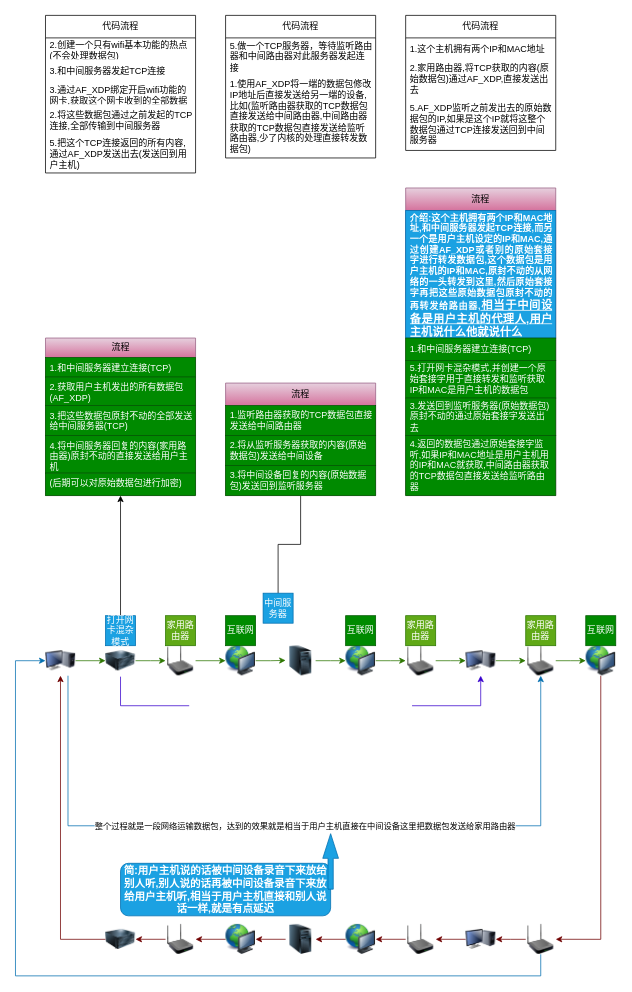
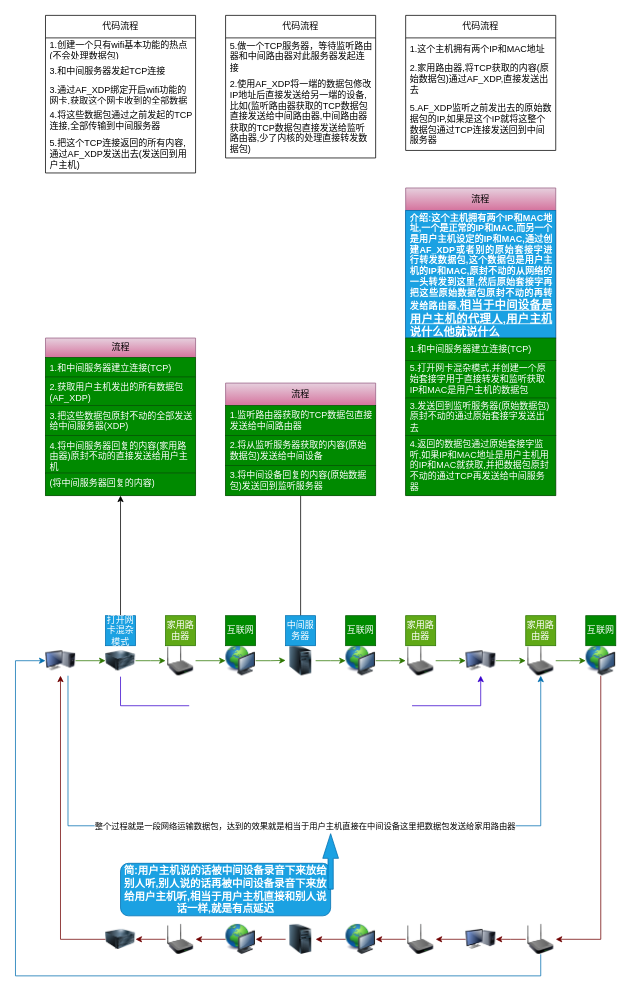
node "2.创建一个只有wifi基本功能的热点(不会处理数据包)": label "2.创建一个只有wifi基本功能的热点(不会处理数据包)" -> "1.创建一个只有wifi基本功能的热点(不会处理数据包)"
node "1.使用AF_XDP将一端的数据包修改IP地址后直接发送给另一端的设备,比如(监听路由器获取的TCP数据包直接发送给中间路由器,中间路由器获取的TCP数据包直接发送给监听路由器,少了内核的处理直接转发数据包)": label "1.使用AF_XDP将一端的数据包修改IP地址后直接发送给另一端的设备,比如(监听路由器获取的TCP数据包直接发送给中间路由器,中间路由器获取的TCP数据包直接发送给监听路由器,少了内核的处理直接转发数据包)" -> "2.使用AF_XDP将一端的数据包修改IP地址后直接发送给另一端的设备,比如(监听路由器获取的TCP数据包直接发送给中间路由器,中间路由器获取的TCP数据包直接发送给监听路由器,少了内核的处理直接转发数据包)"
node "2.将这些数据包通过之前发起的TCP连接,全部传输到中间服务器": label "2.将这些数据包通过之前发起的TCP连接,全部传输到中间服务器" -> "4.将这些数据包通过之前发起的TCP连接,全部传输到中间服务器"
node "介绍:这个主机拥有两个IP和MAC地址,和中间服务器发起TCP连接,而另一个是用户主机设定的IP和MAC,通过创建AF_XDP或者别的原始套接字进行转发数据包,这个数据包是用户主机的IP和MAC,原封不动的从网络的一头转发到这里,然后原始套接字再把这些原始数据包原封不动的再转发给路由器,相当于中间设备是用户主机的代理人,用户主机说什么他就说什么": label "介绍:这个主机拥有两个IP和MAC地址,和中间服务器发起TCP连接,而另一个是用户主机设定的IP和MAC,通过创建AF_XDP或者别的原始套接字进行转发数据包,这个数据包是用户主机的IP和MAC,原封不动的从网络的一头转发到这里,然后原始套接字再把这些原始数据包原封不动的再转发给路由器,相当于中间设备是用户主机的代理人,用户主机说什么他就说什么" -> "介绍:这个主机拥有两个IP和MAC地址,一个是正常的IP和MAC,而另一个是用户主机设定的IP和MAC,通过创建AF_XDP或者别的原始套接字进行转发数据包,这个数据包是用户主机的IP和MAC,原封不动的从网络的一头转发到这里,然后原始套接字再把这些原始数据包原封不动的再转发给路由器,相当于中间设备是用户主机的代理人,用户主机说什么他就说什么"
node "3.把这些数据包原封不动的全部发送给中间服务器(TCP)": label "3.把这些数据包原封不动的全部发送给中间服务器(TCP)" -> "3.把这些数据包原封不动的全部发送给中间服务器(XDP)"
node "4.返回的数据包通过原始套接字监听,如果IP和MAC地址是用户主机用的IP和MAC就获取,中间路由器获取的TCP数据包直接发送给监听路由器": label "4.返回的数据包通过原始套接字监听,如果IP和MAC地址是用户主机用的IP和MAC就获取,中间路由器获取的TCP数据包直接发送给监听路由器" -> "4.返回的数据包通过原始套接字监听,如果IP和MAC地址是用户主机用的IP和MAC就获取,并把数据包原封不动的通过TCP再发送给中间服务器"
node "(后期可以对原始数据包进行加密)": label "(后期可以对原始数据包进行加密)" -> "(将中间服务器回复的内容)"
node "中间服务器": moved (278, 608) -> (300, 630)
